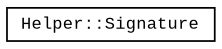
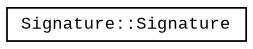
node "Helper::Signature": label "Helper::Signature" -> "Signature::Signature"
